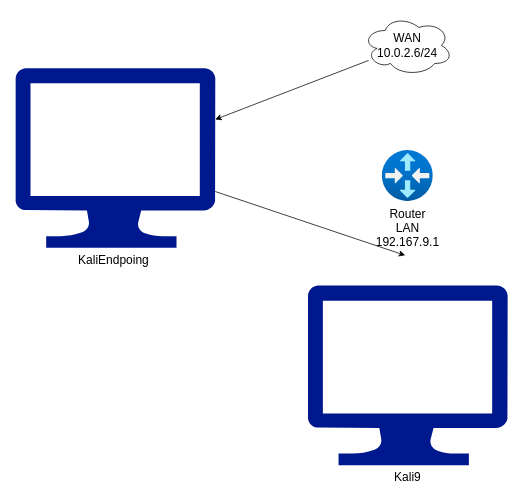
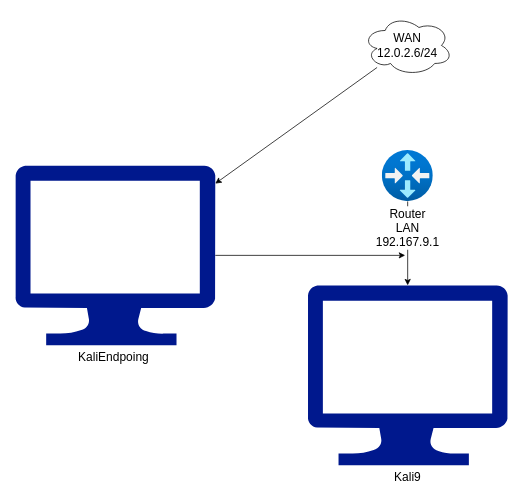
node "WAN 10.0.2.6/24": label "WAN 10.0.2.6/24" -> "WAN 12.0.2.6/24"
node "KaliEndpoing": moved (115, 158) -> (115, 255)
edge "Router LAN 192.167.9.1" -> "Kali9": added
